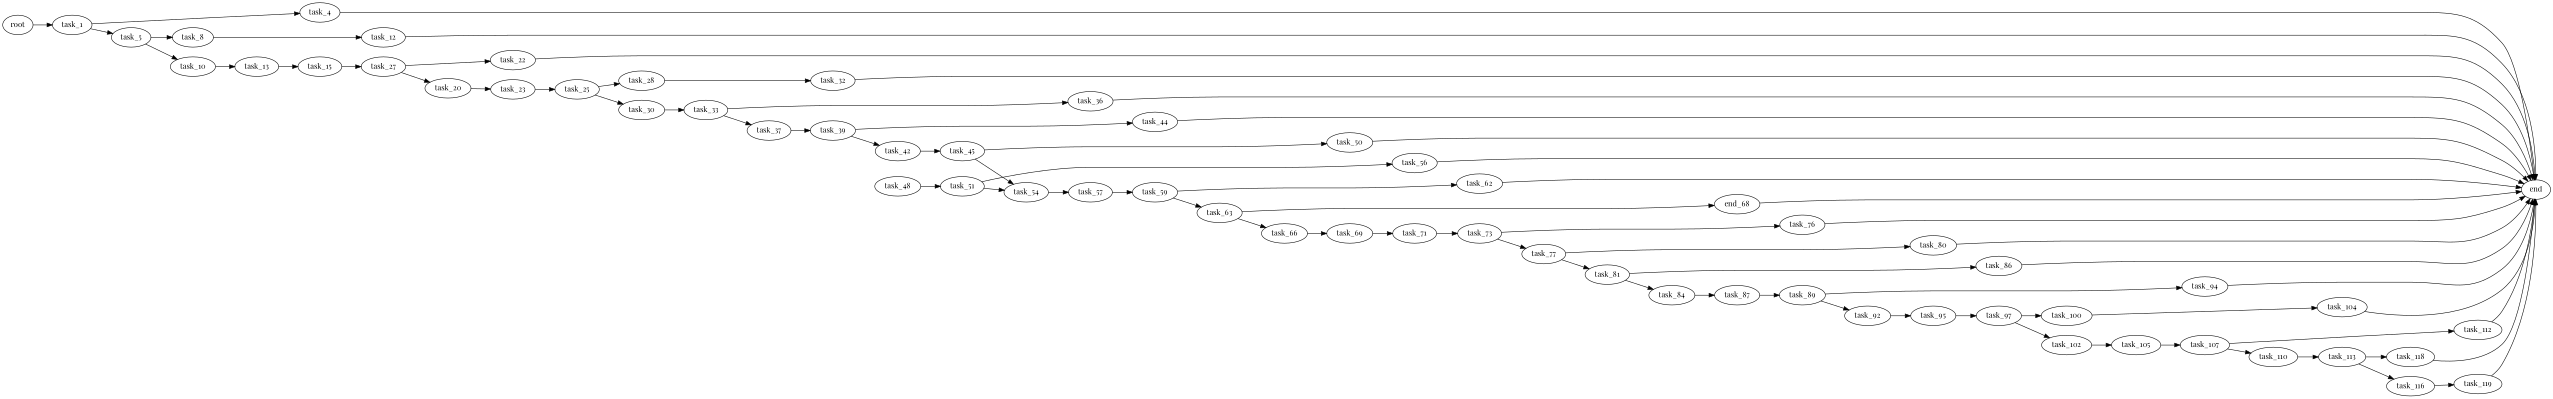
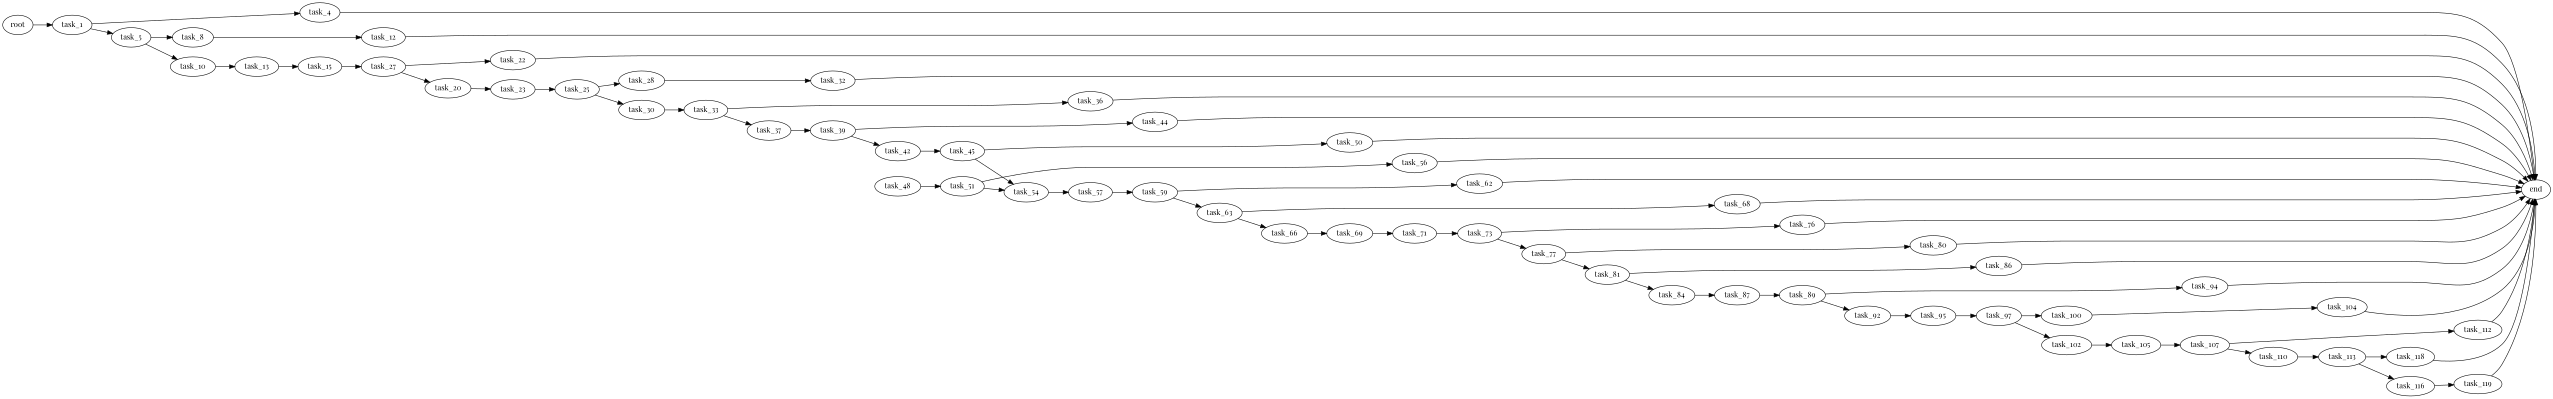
node "end_68": label "end_68" -> "task_68"
